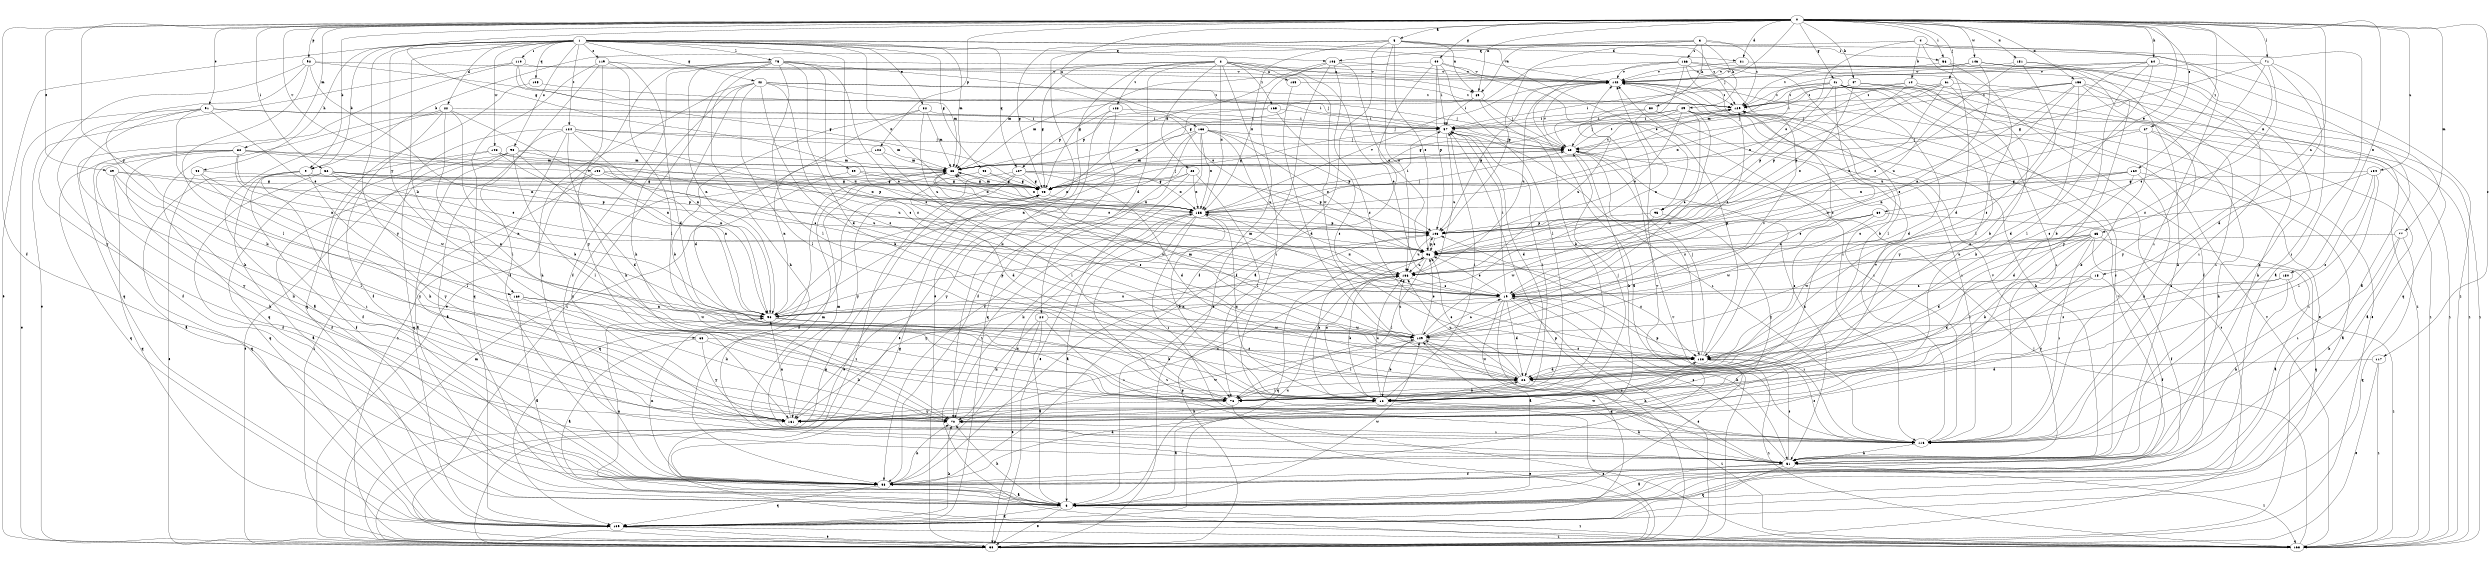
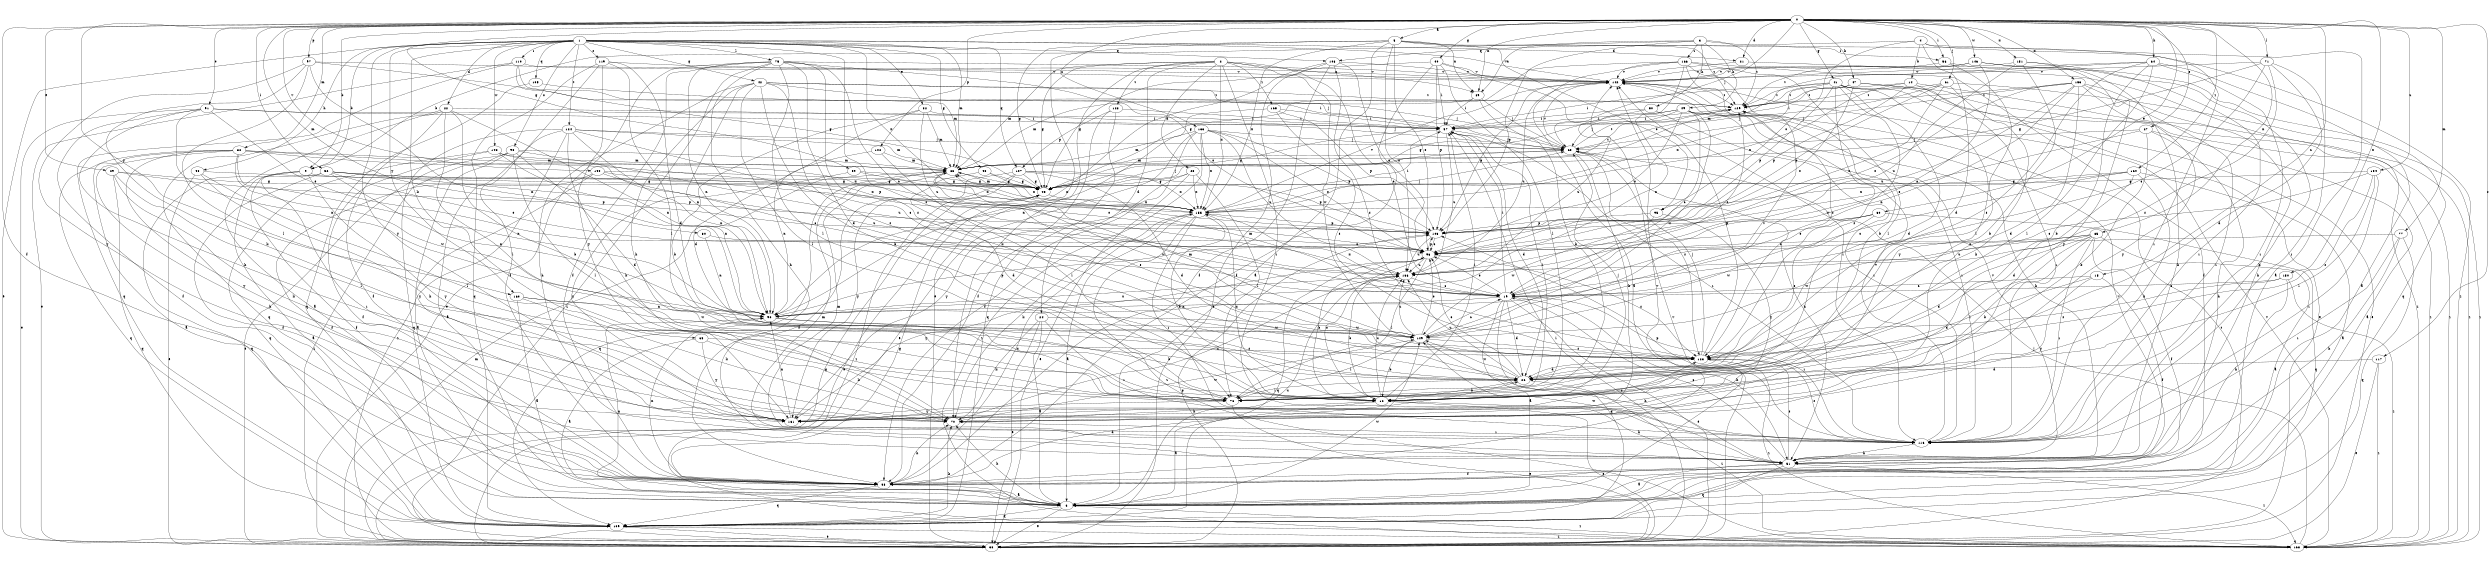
node "92": label "92" -> "97"
node "135": removed
edge "165" -> "83": now "165" -> "103"
node "80": added
edge "64" -> "116": added, label "r"
edge "33" -> "57": label "p" -> "i"
edge "41" -> "51": now "41" -> "123"
